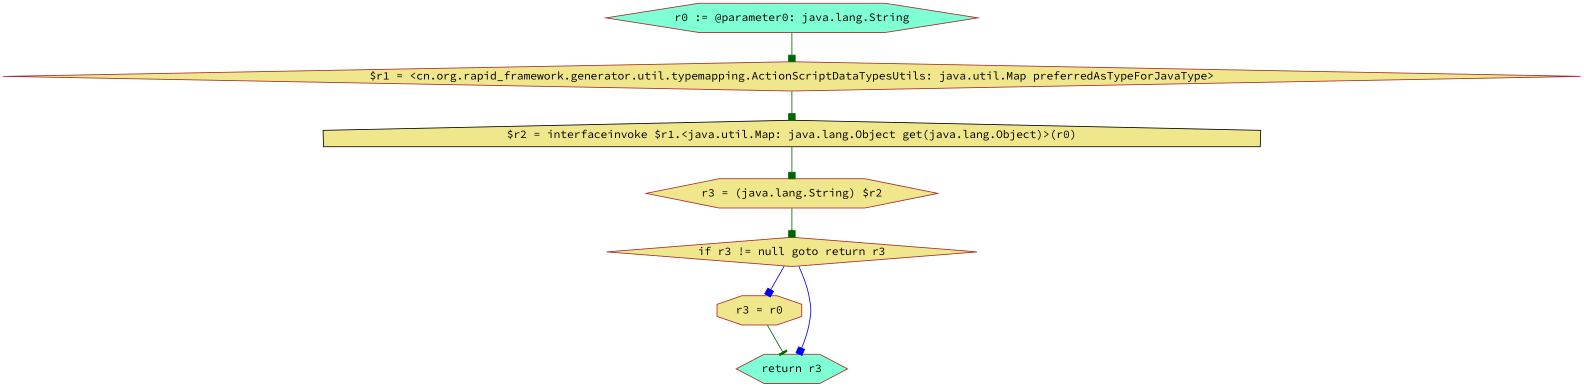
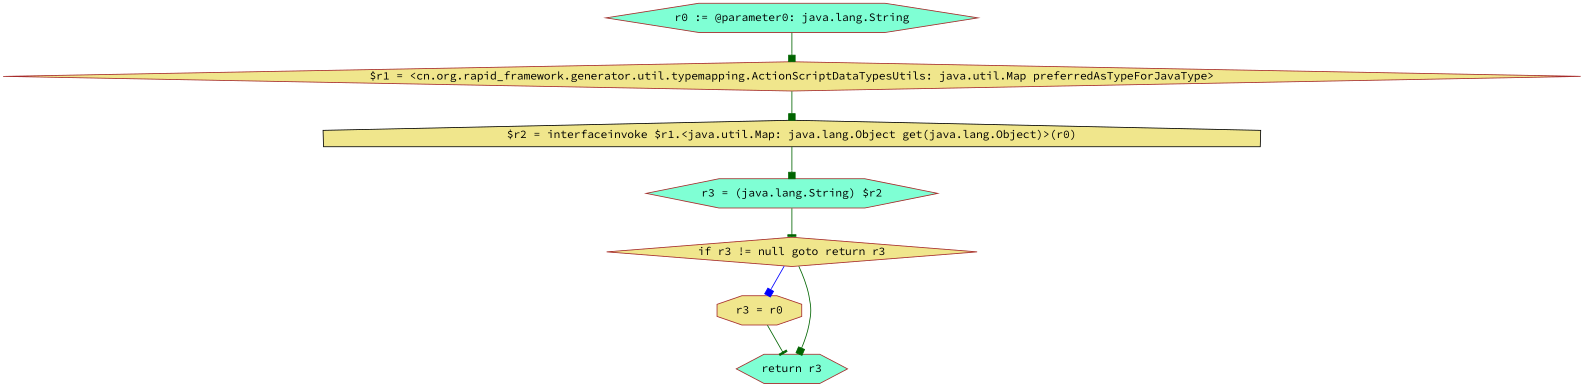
node "r3 = (java.lang.String) $r2": fillcolor khaki -> aquamarine
edge "r3 = (java.lang.String) $r2" -> "if r3 != null goto return r3": arrowhead box -> tee
edge "if r3 != null goto return r3" -> "return r3": color blue -> darkgreen
